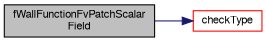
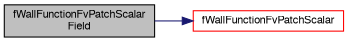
node "checkType": label "checkType" -> "fWallFunctionFvPatchScalar"
